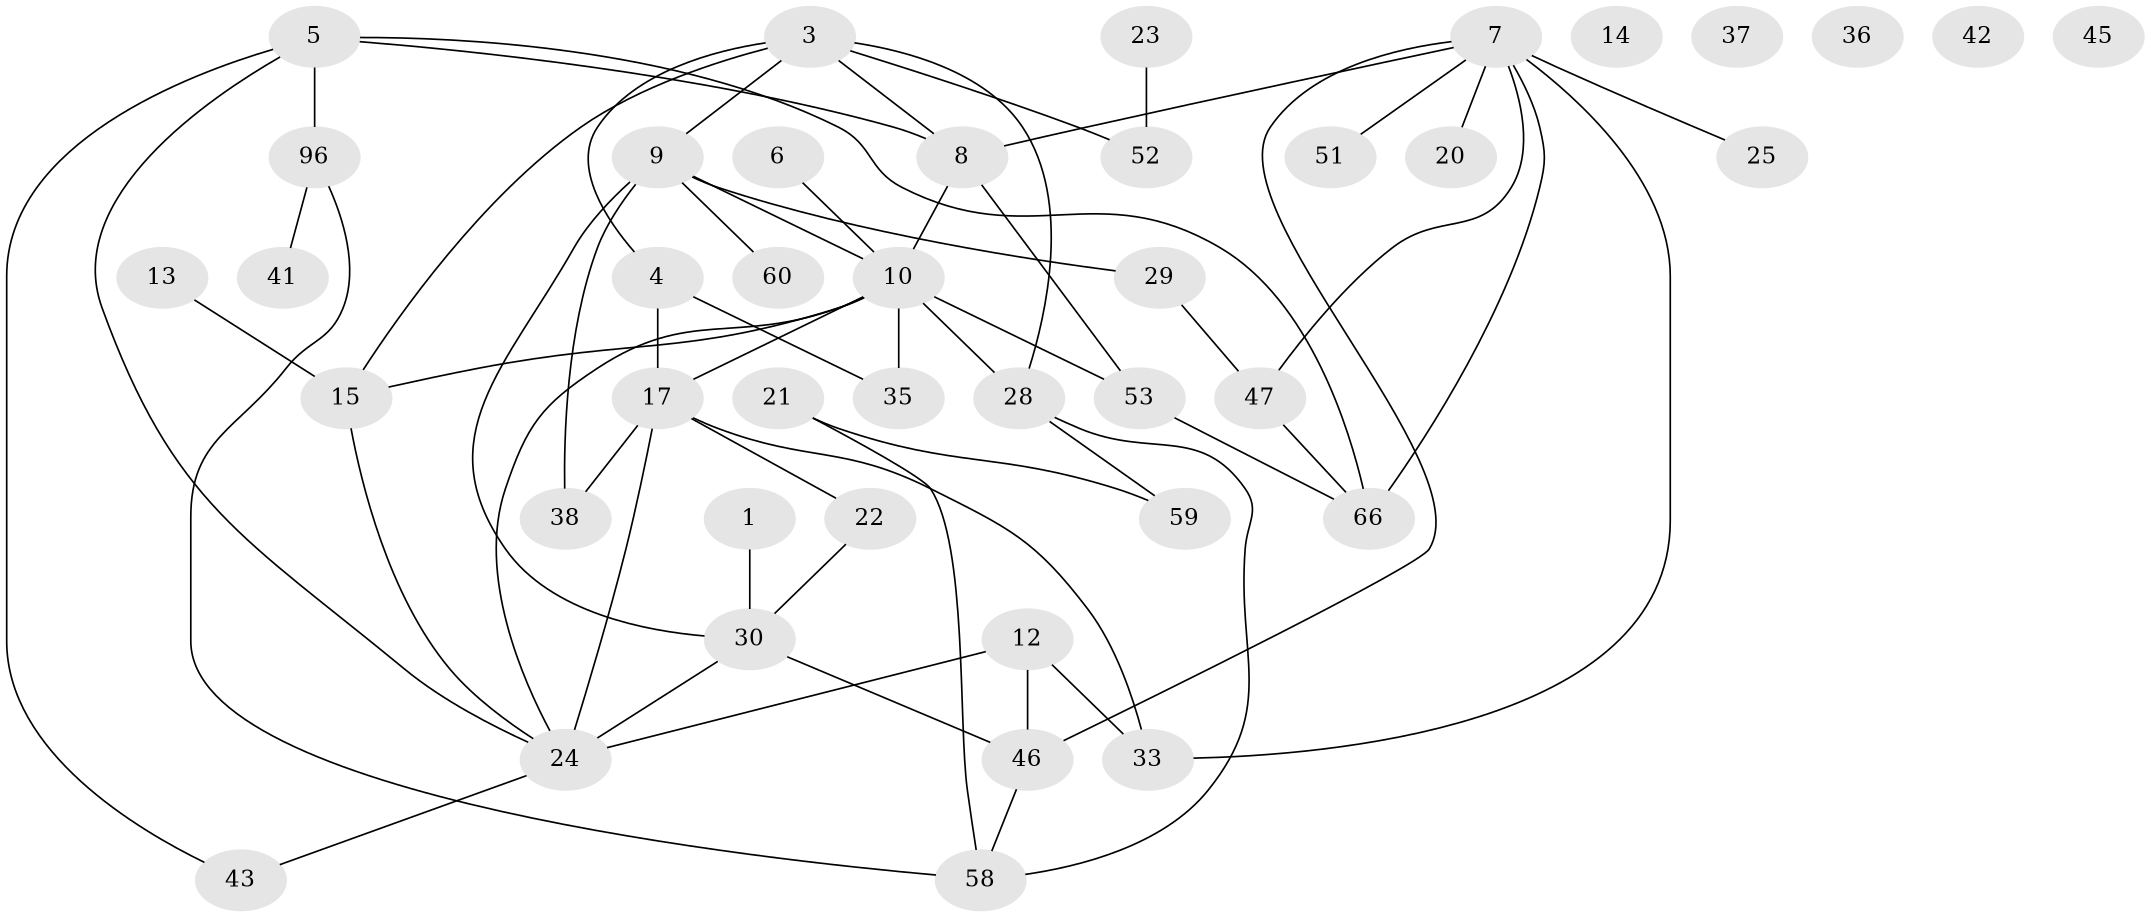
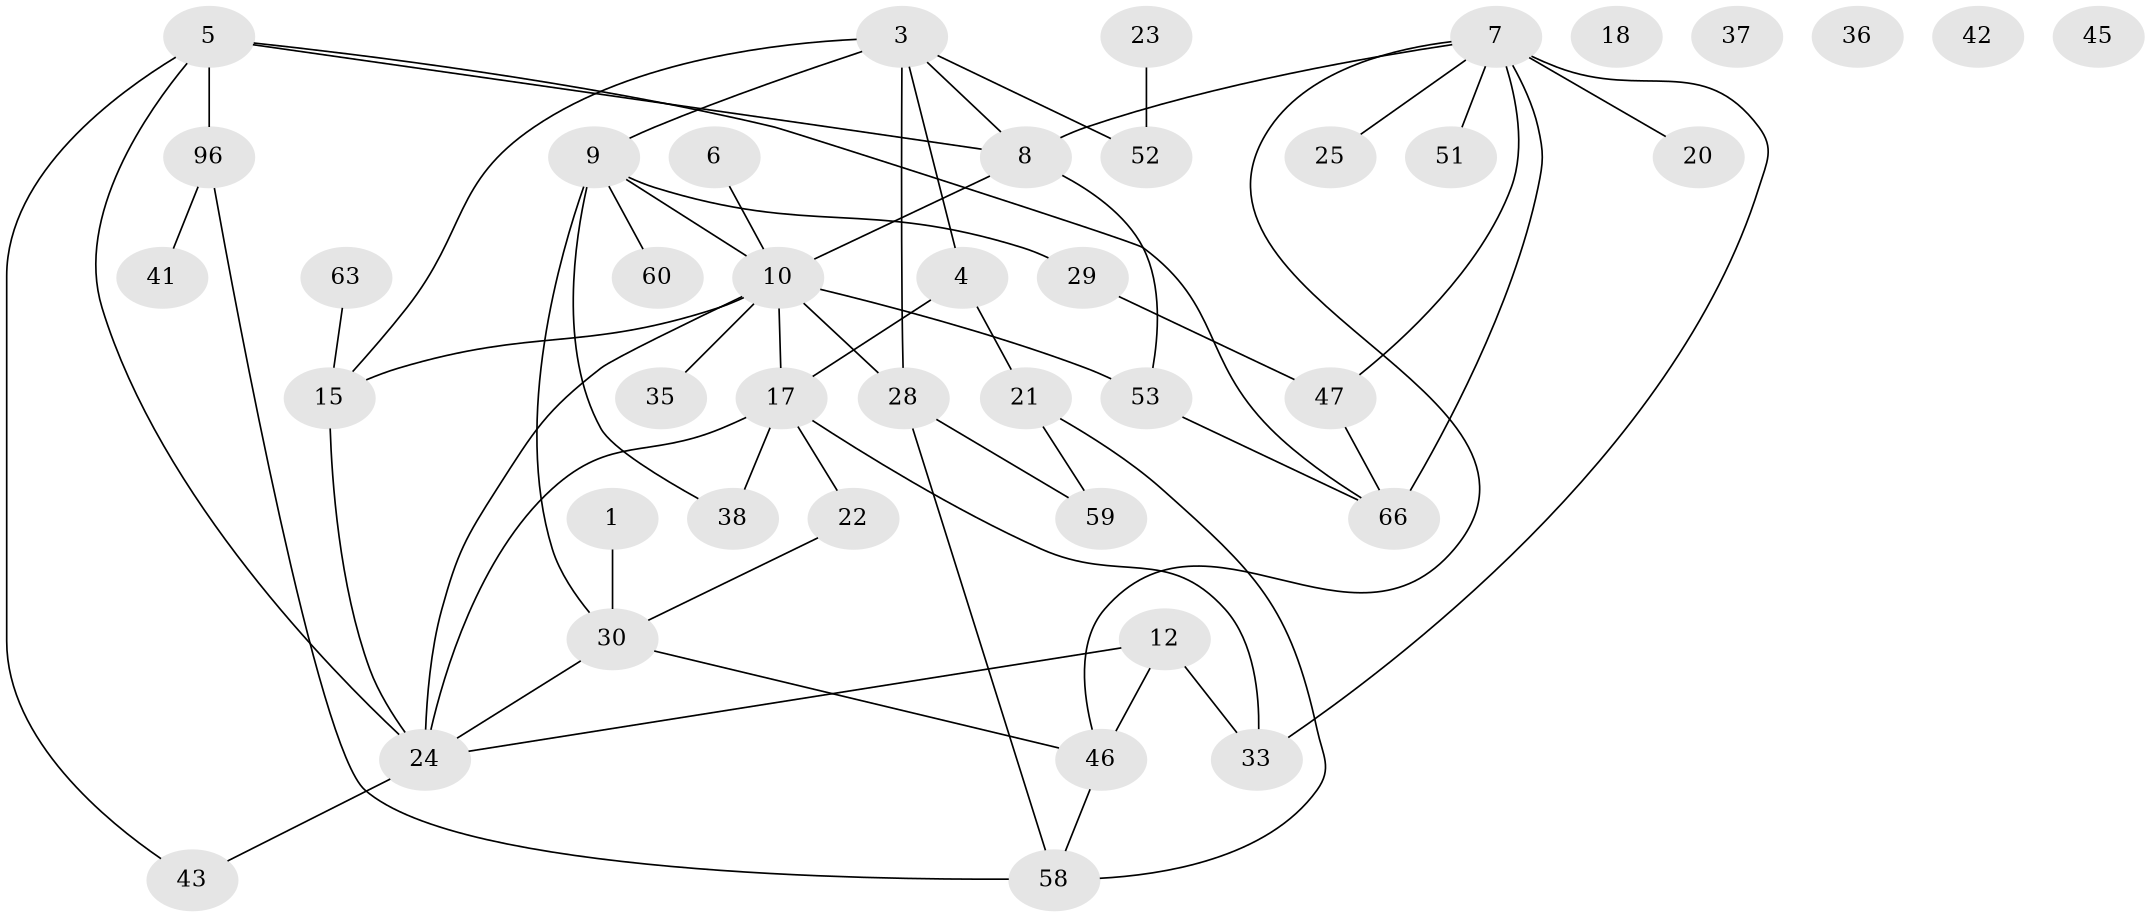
node "14": label "14" -> "18"
node "13": label "13" -> "63"
edge "4" -- "35": now "4" -- "21"
